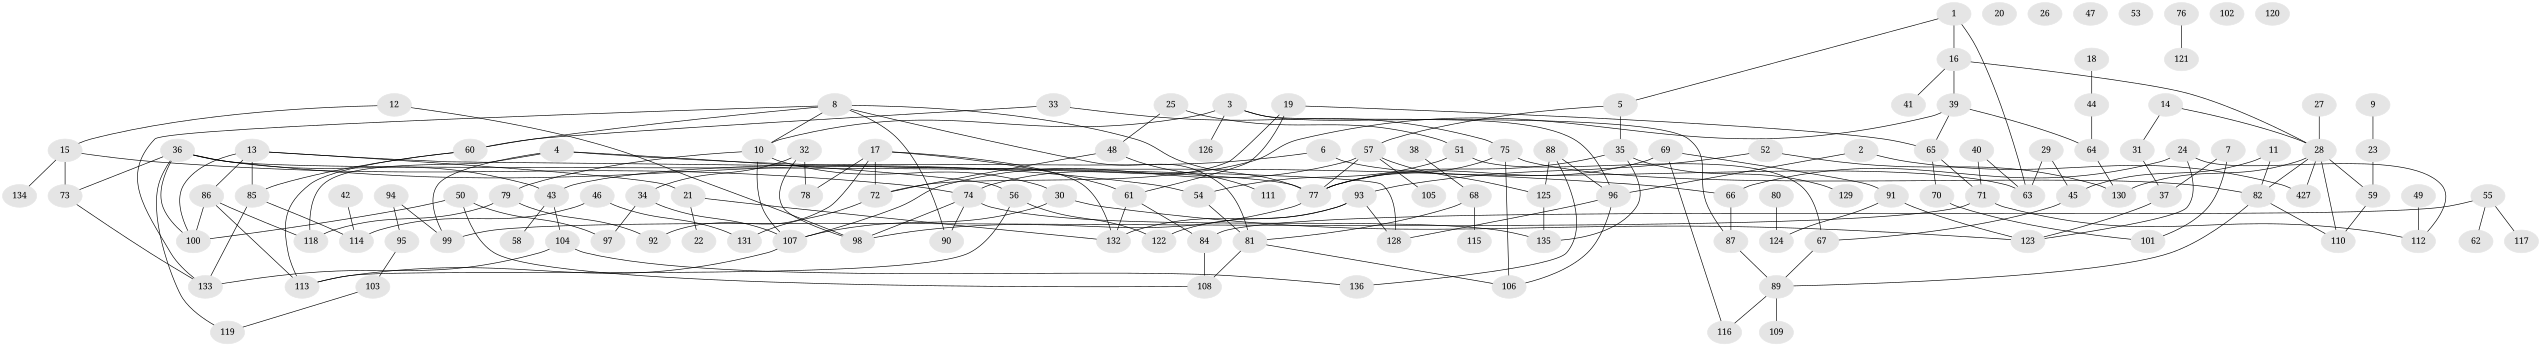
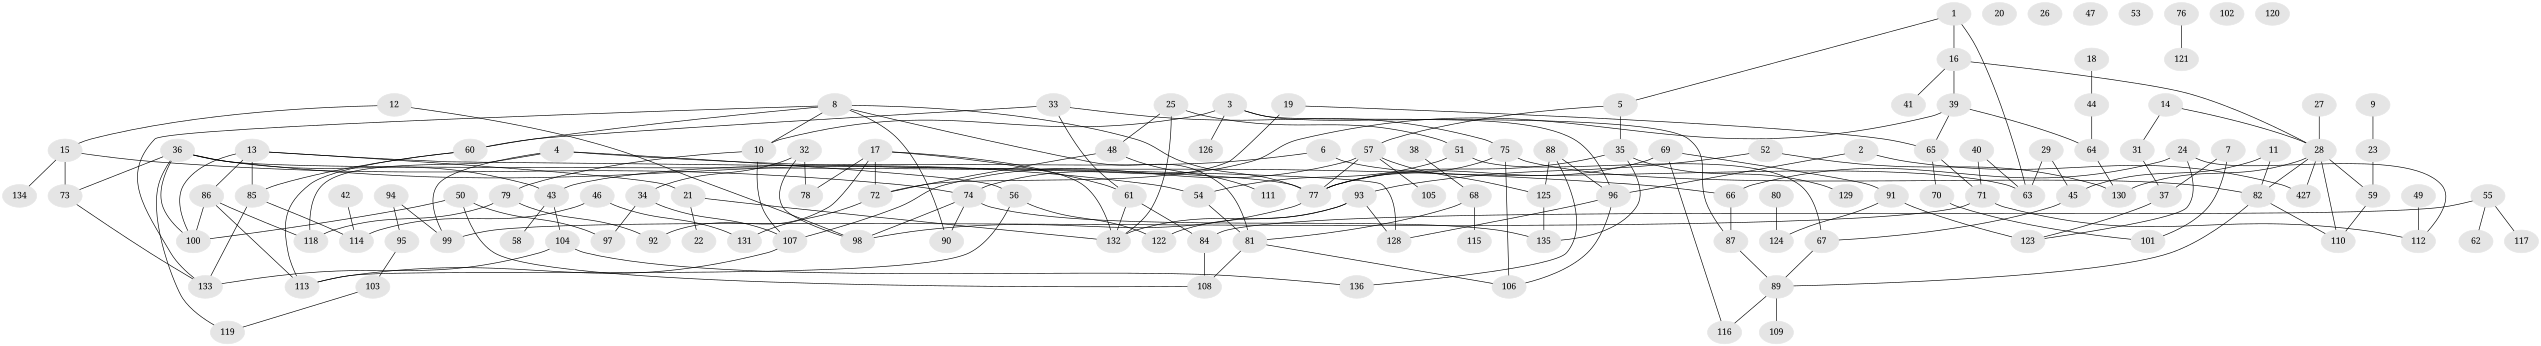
edge "19" -- "61": now "33" -- "61"
edge "25" -- "132": added
node "30": removed
